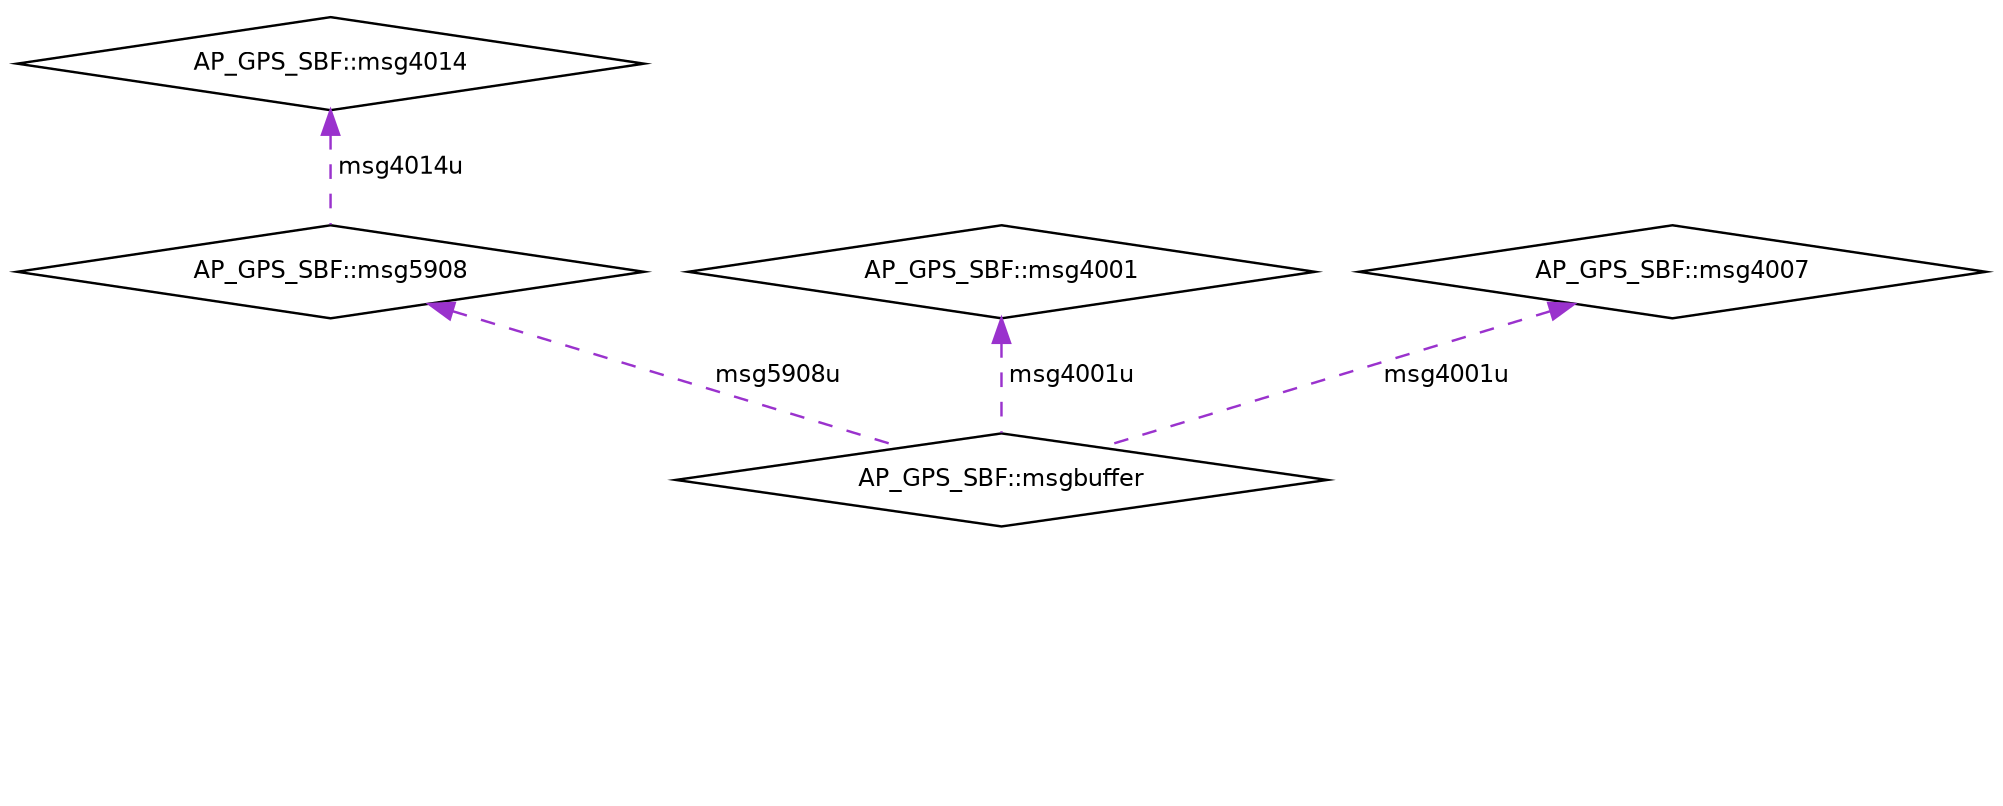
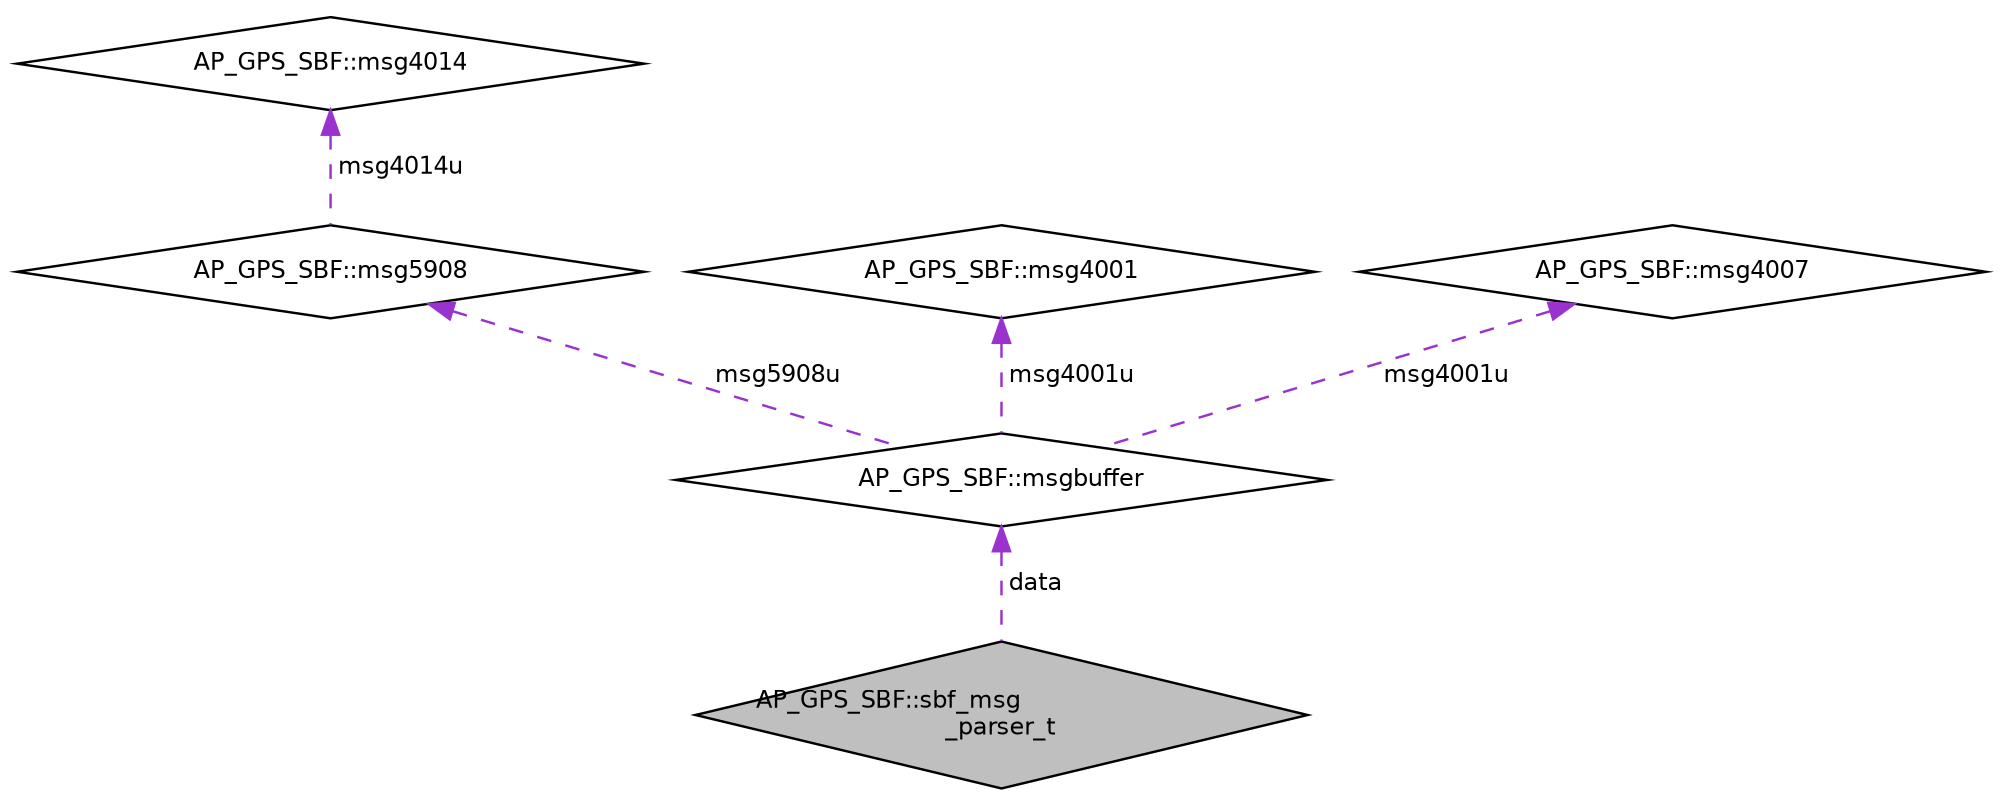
node "AP_GPS_SBF::sbf_msg _parser_t": added
